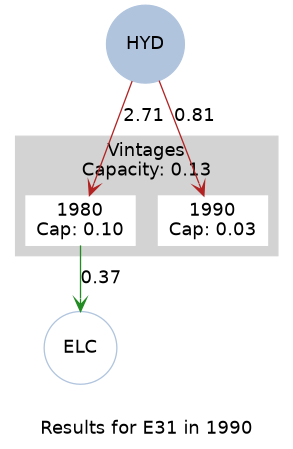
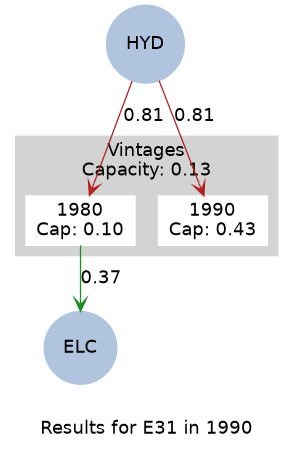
edge "HYD" -> "1980 Cap: 0.10": label "2.71" -> "0.81"
node "1990 Cap: 0.03": label "1990 Cap: 0.03" -> "1990 Cap: 0.43"
node "ELC": fillcolor white -> lightsteelblue
